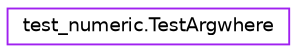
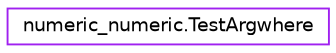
node "test_numeric.TestArgwhere": label "test_numeric.TestArgwhere" -> "numeric_numeric.TestArgwhere"
